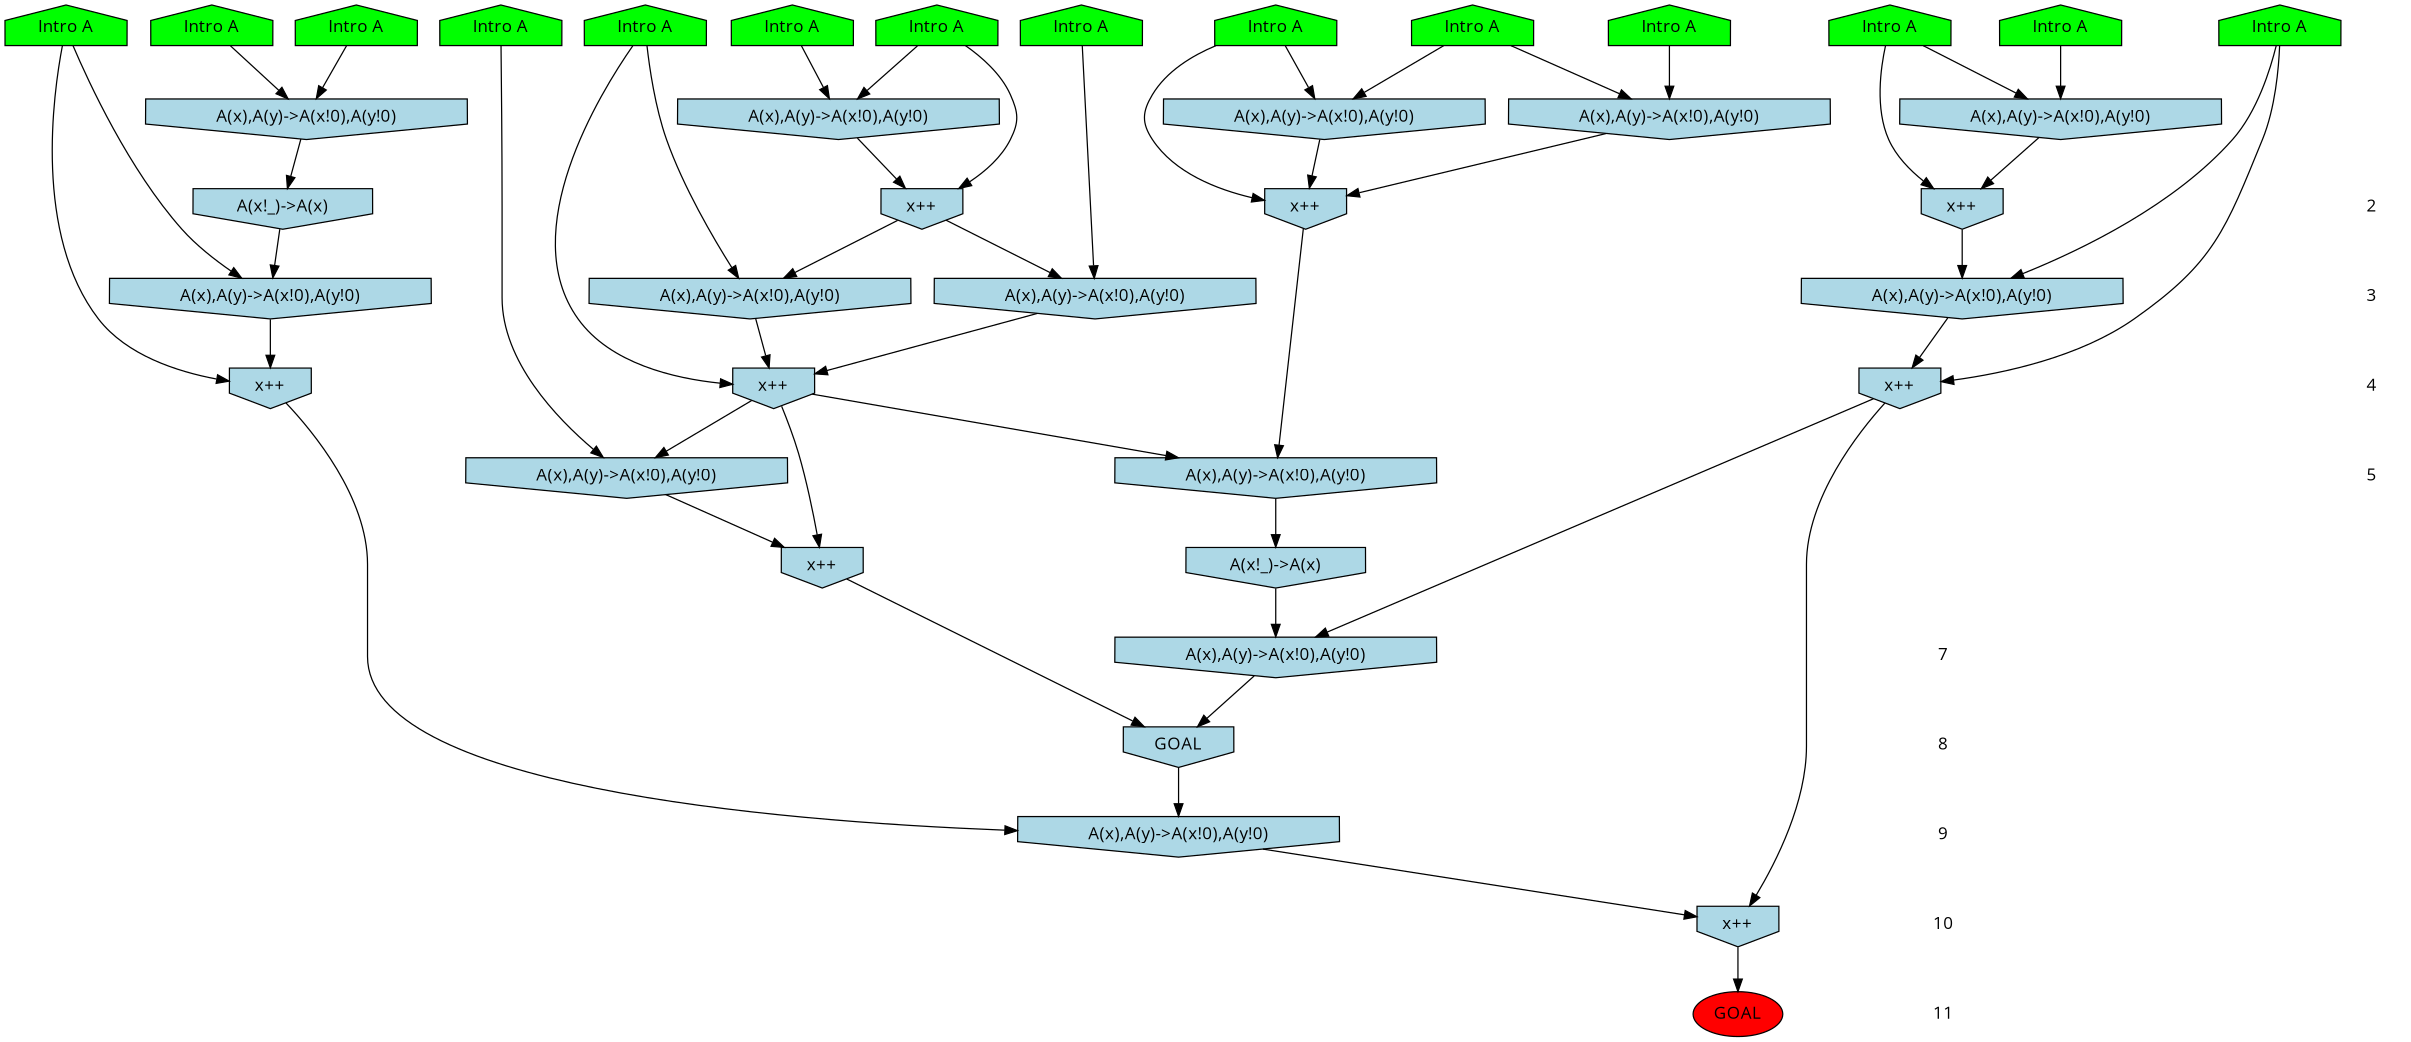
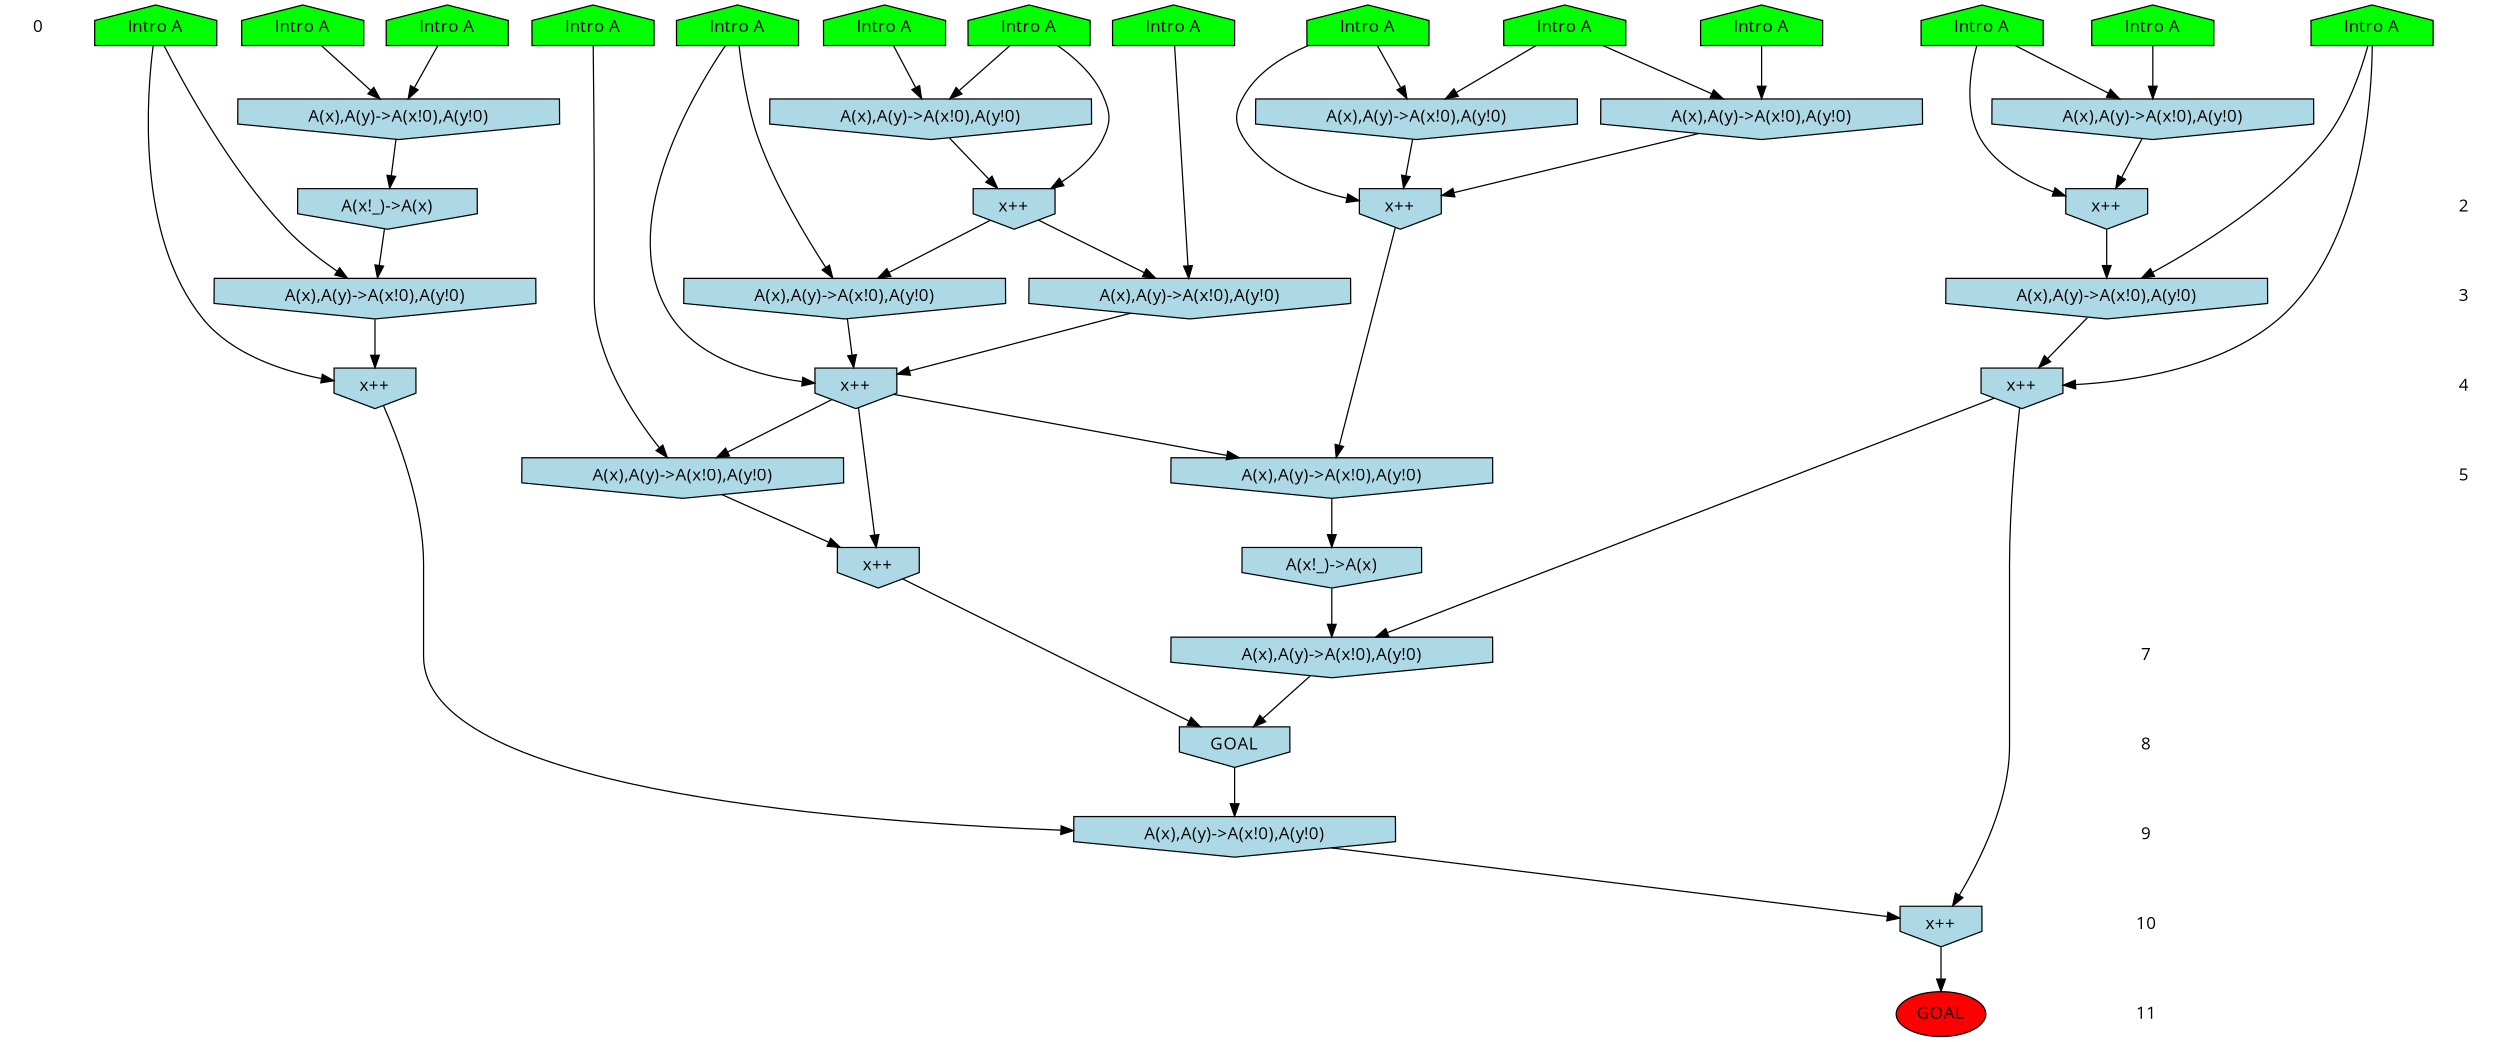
node "0": added
